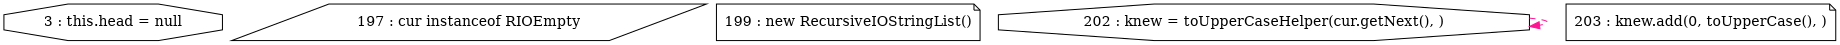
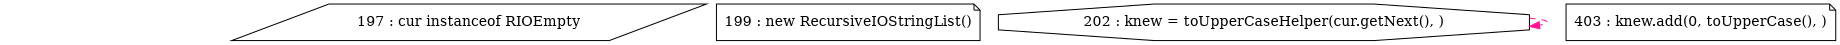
node "3 : this.head = null": removed
node "203 : knew.add(0, toUpperCase(), )": label "203 : knew.add(0, toUpperCase(), )" -> "403 : knew.add(0, toUpperCase(), )"
